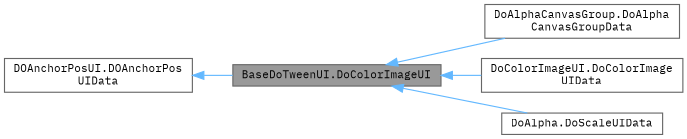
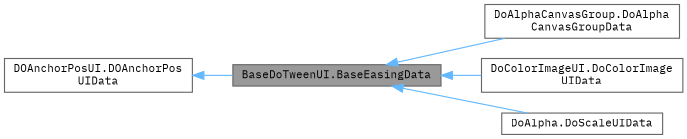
node "BaseDoTweenUI.DoColorImageUI": label "BaseDoTweenUI.DoColorImageUI" -> "BaseDoTweenUI.BaseEasingData"
